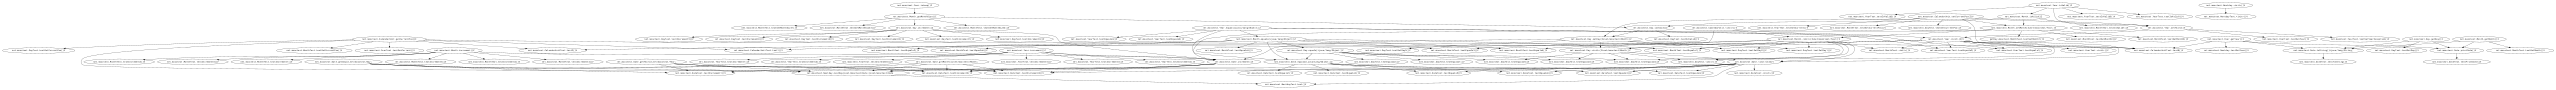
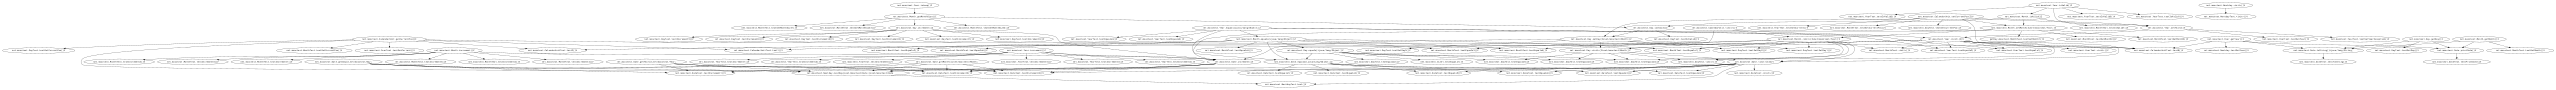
node "net.mooctest.DayTest.testEquals1()V": label "net.mooctest.DayTest.testEquals1()V" -> "net.mooctest.ILnet.testEquals1()V"
